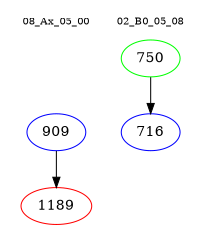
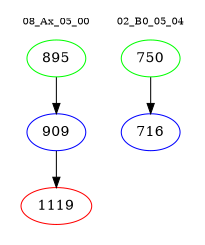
cluster "02_B0_05_08": label "02_B0_05_08" -> "02_B0_05_04"
node "895": added
node "1189": label "1189" -> "1119"
